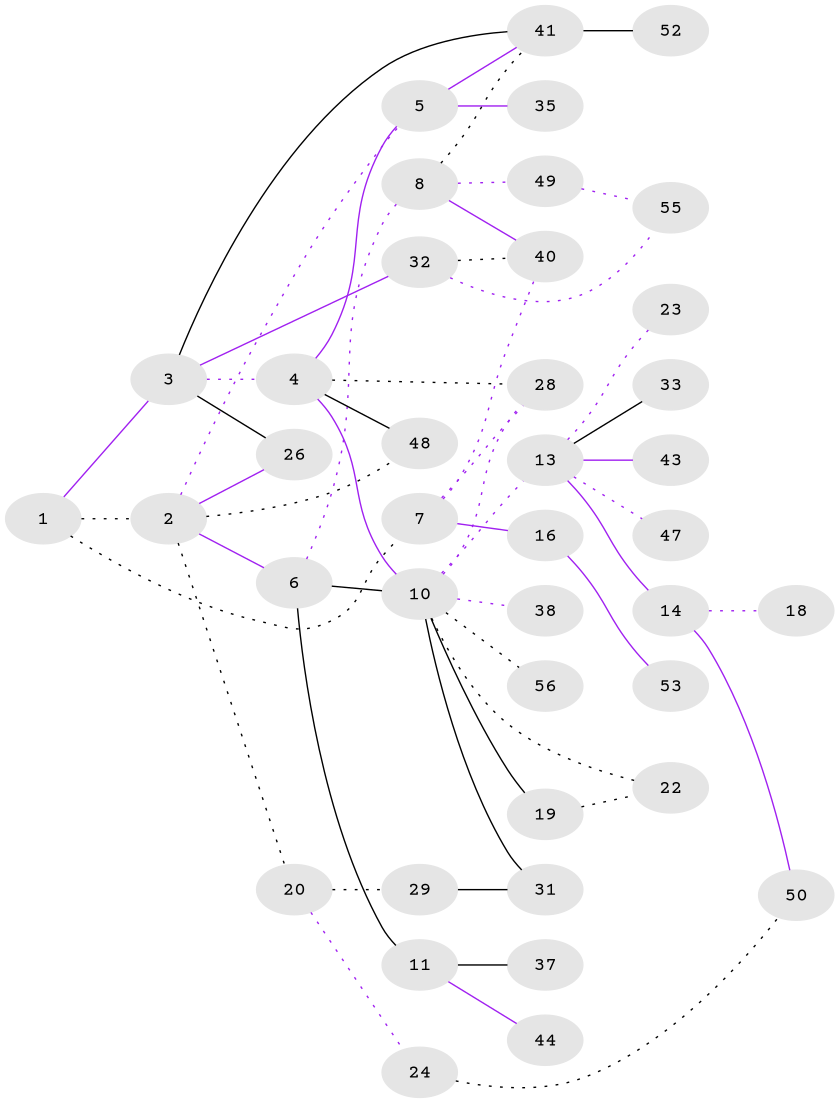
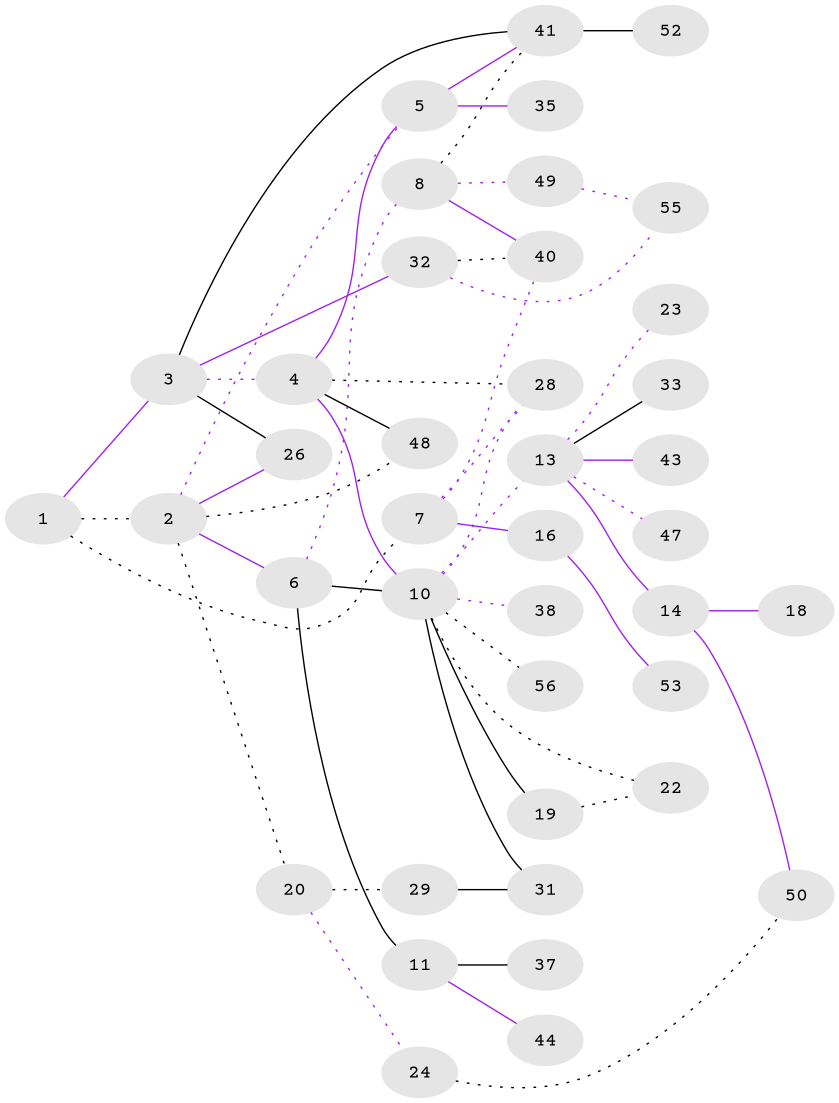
edge "14" -- "18": style dotted -> solid
